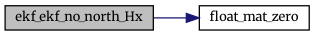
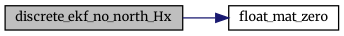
node "ekf_ekf_no_north_Hx": label "ekf_ekf_no_north_Hx" -> "discrete_ekf_no_north_Hx"
